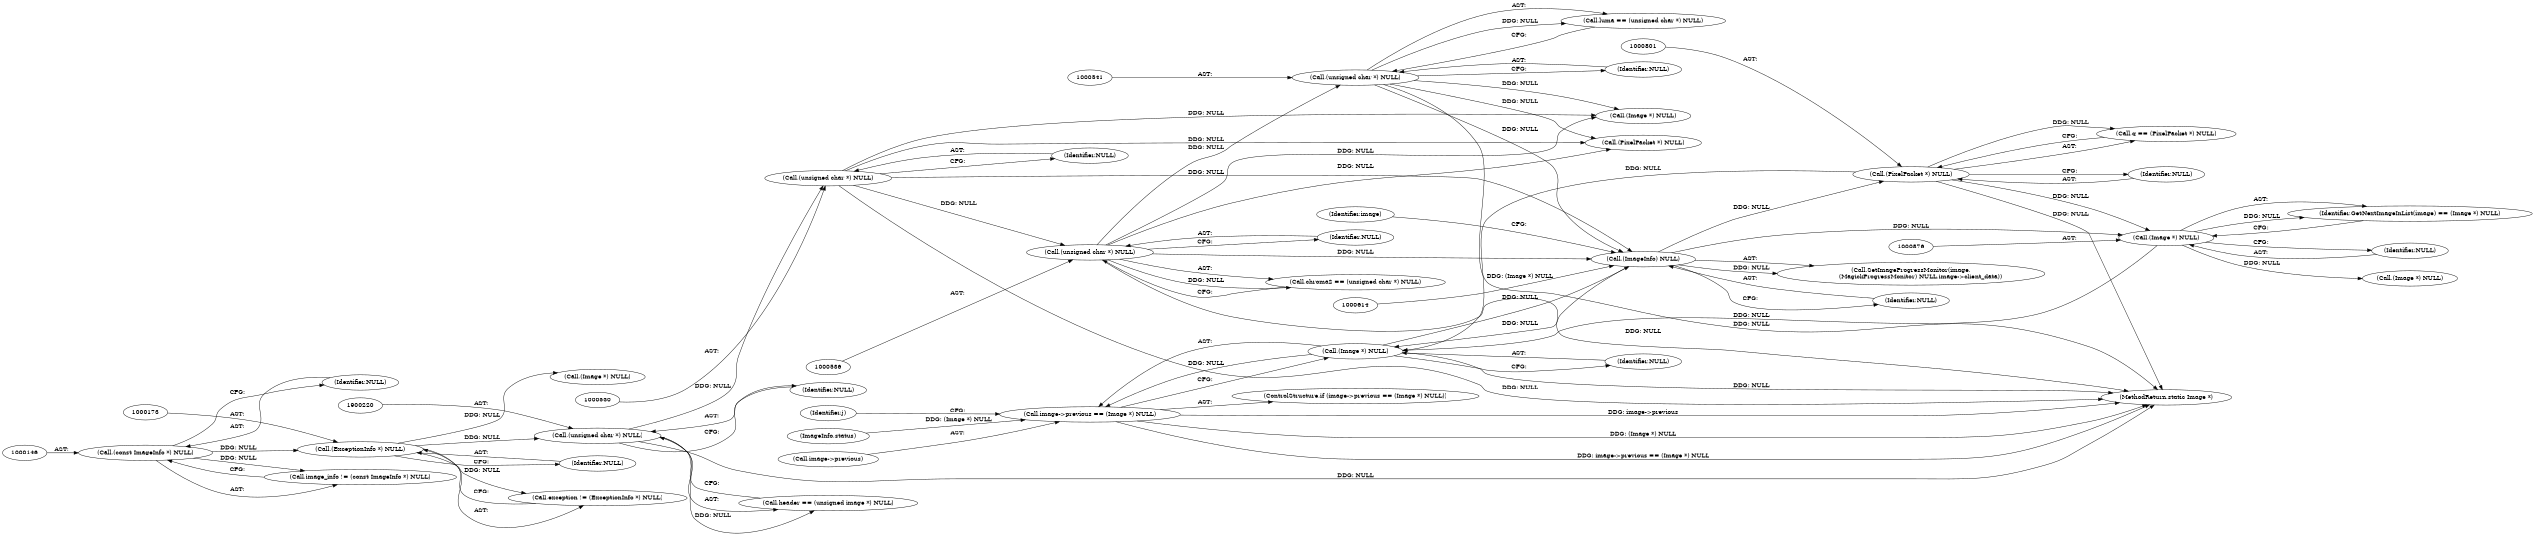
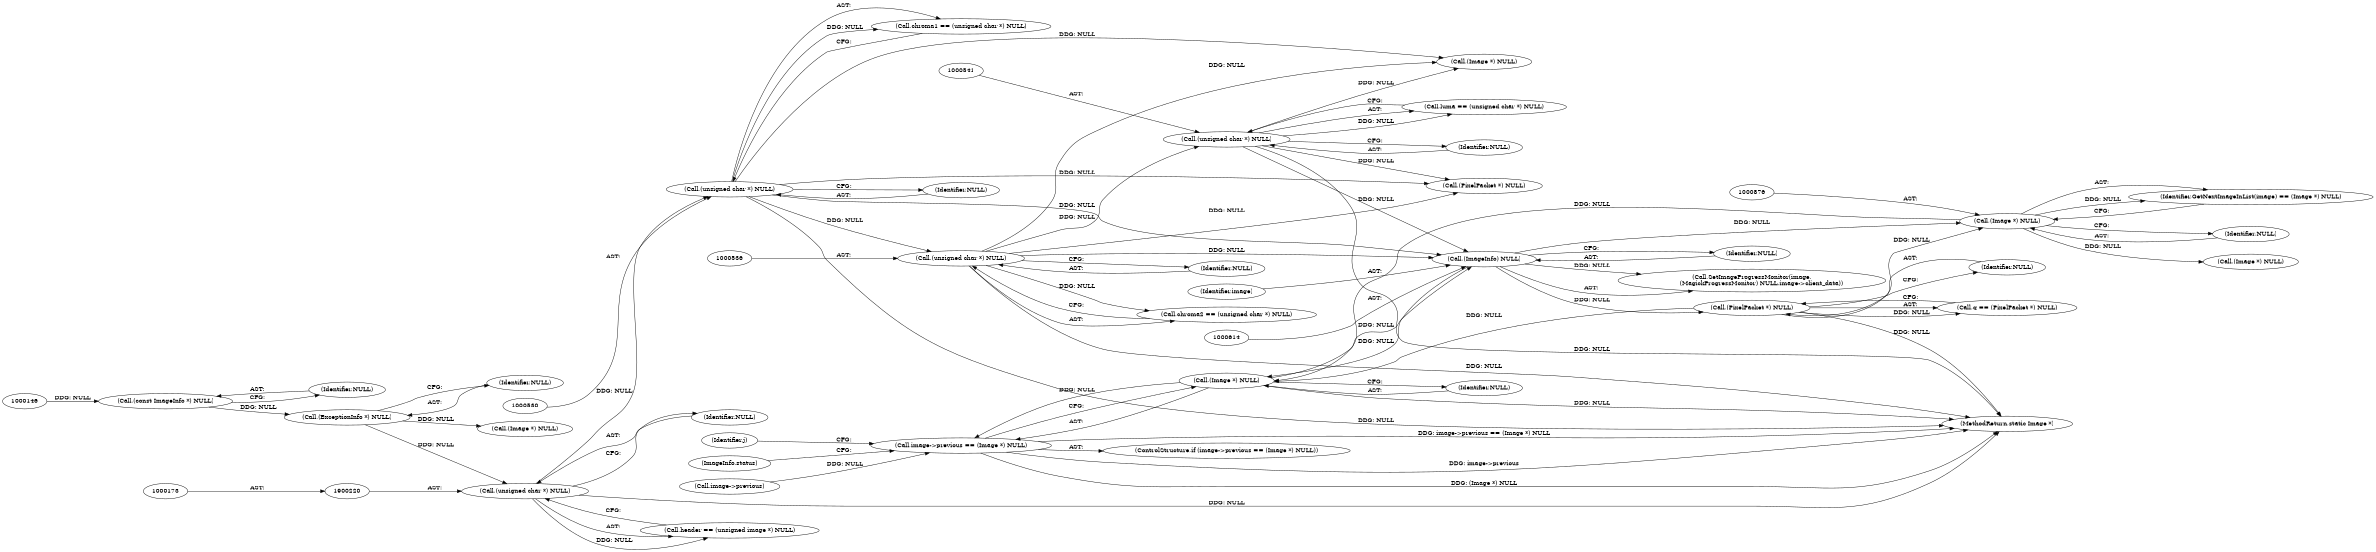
node "(Call,chroma1 == (unsigned char *) NULL)": added
node "1000801": removed
edge "(Identifier,image)" -> "(Call,(ImageInfo) NULL)": label "CFG: " -> "AST: "
edge "1000614" -> "(Call,(ImageInfo) NULL)": label "DDG: (Image *) NULL" -> "AST: "
edge "(ImageInfo,status)" -> "(Call,image->previous == (Image *) NULL)": label "DDG: (Image *) NULL" -> "CFG: "
edge "1000173" -> "(Call,(ExceptionInfo *) NULL)": now "1000173" -> "1900220"
edge "(Call,image->previous)" -> "(Call,image->previous == (Image *) NULL)": label "AST: " -> "DDG: NULL"
edge "1000146" -> "(Call,(const ImageInfo *) NULL)": label "AST: " -> "DDG: NULL"
node "(Call,image_info != (const ImageInfo *) NULL)": removed
node "(Call,exception != (ExceptionInfo *) NULL)": removed
